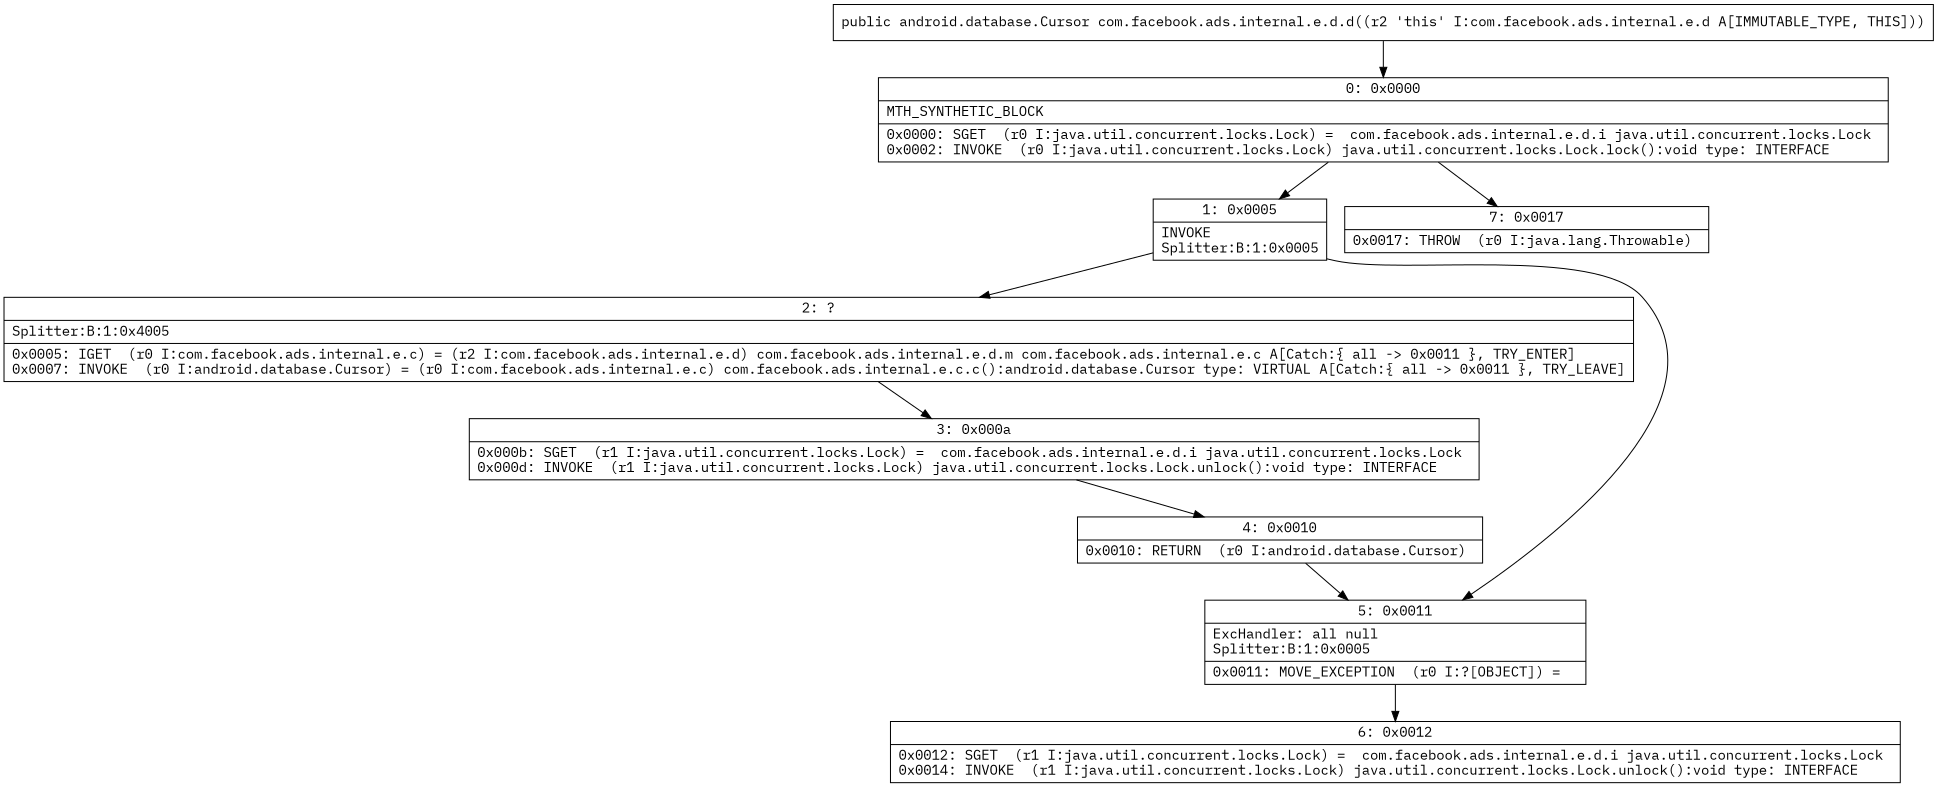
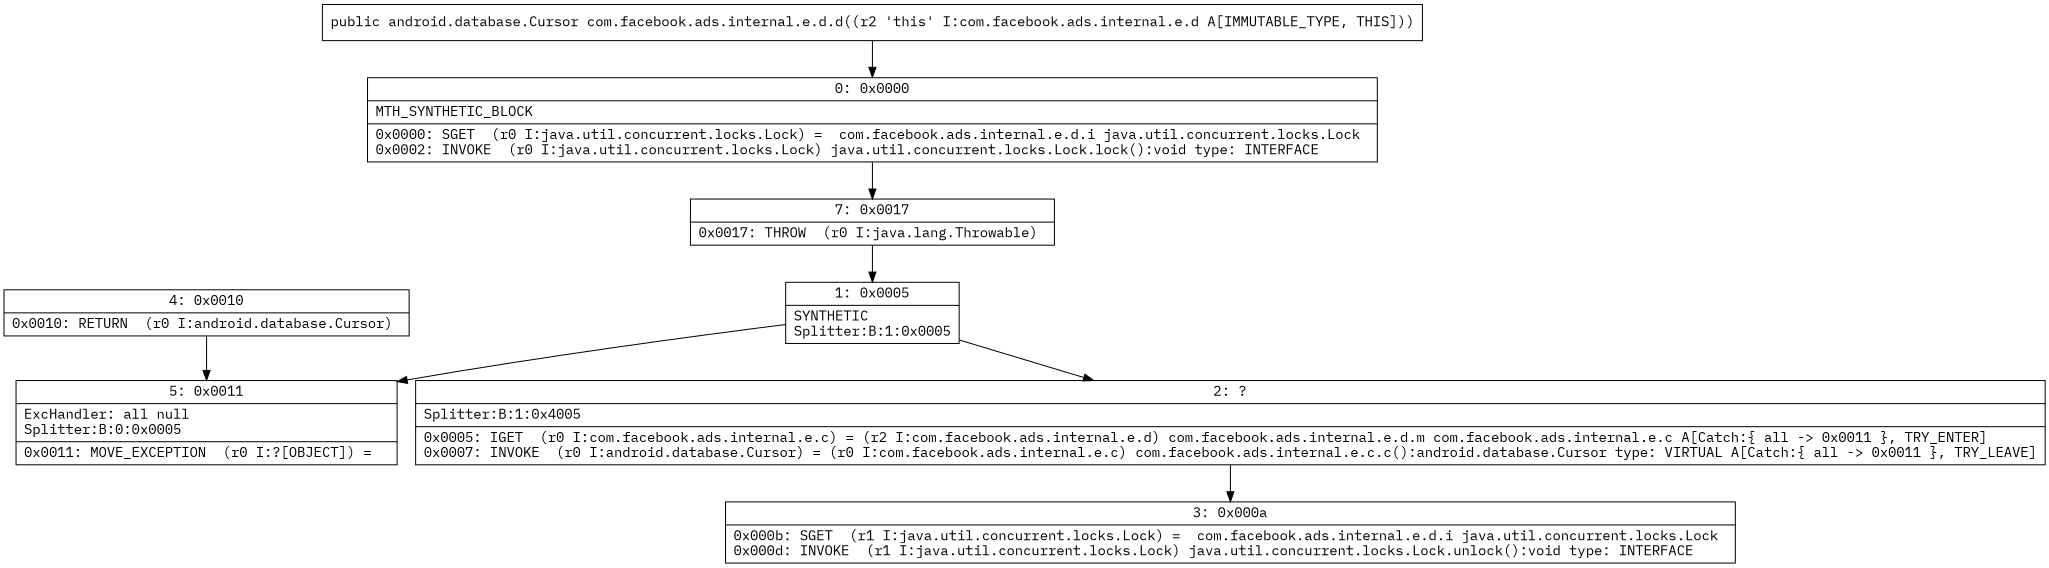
edge "0: 0x0000" -> "1: 0x0005": now "7: 0x0017" -> "1: 0x0005"
node "1: 0x0005": text "INVOKE" -> "SYNTHETIC"
edge "3: 0x000a" -> "4: 0x0010": removed
node "5: 0x0011": text "Splitter:B:1:0x0005" -> "Splitter:B:0:0x0005"
node "6: 0x0012": removed
